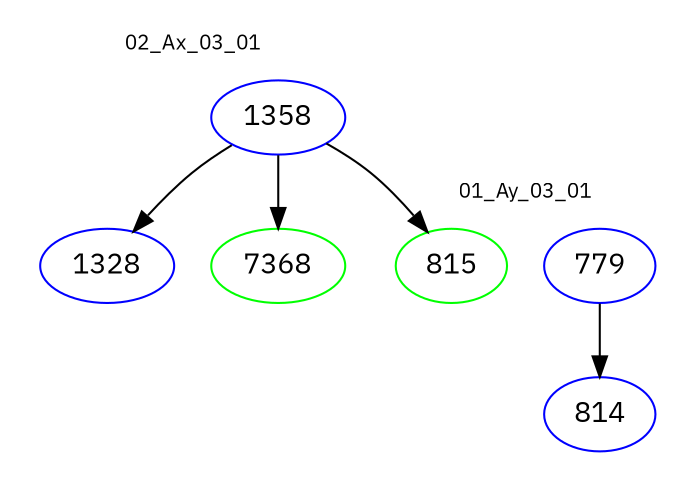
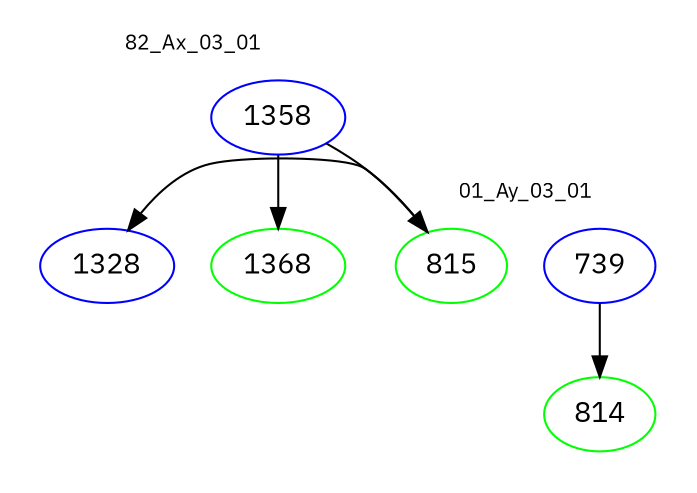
cluster "02_Ax_03_01": label "02_Ax_03_01" -> "82_Ax_03_01"
edge "1358" -> "1328": now "815" -> "1328"
node "7368": label "7368" -> "1368"
node "779": label "779" -> "739"
node "814": color blue -> green
